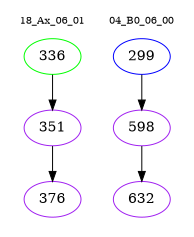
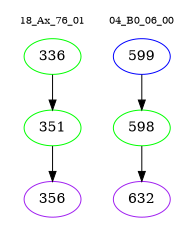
cluster "18_Ax_06_01": label "18_Ax_06_01" -> "18_Ax_76_01"
node "299": label "299" -> "599"
node "351": color purple -> green
node "598": color purple -> green
node "376": label "376" -> "356"
